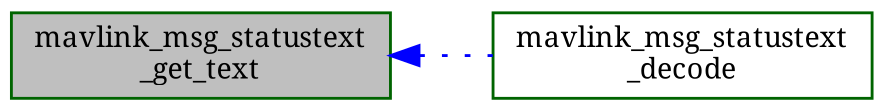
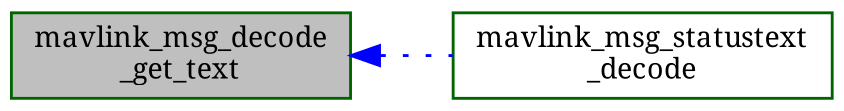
node "mavlink_msg_statustext _get_text": label "mavlink_msg_statustext _get_text" -> "mavlink_msg_decode _get_text"
